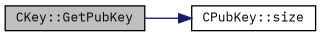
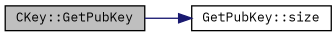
node "CPubKey::size": label "CPubKey::size" -> "GetPubKey::size"
